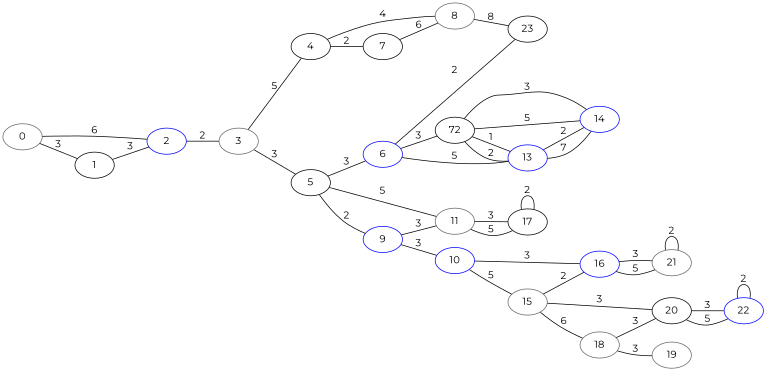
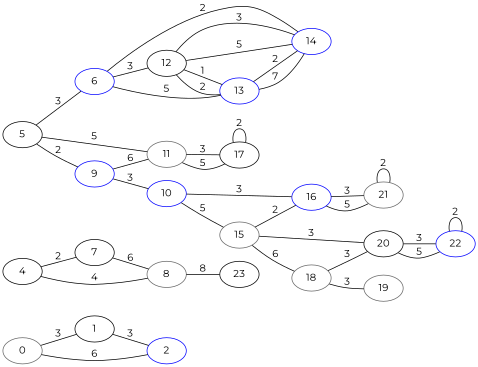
edge "23" -- "6": now "14" -- "6"
node "72": label "72" -> "12"
node "3": removed
edge "11" -- "9": label "3" -> "6"
